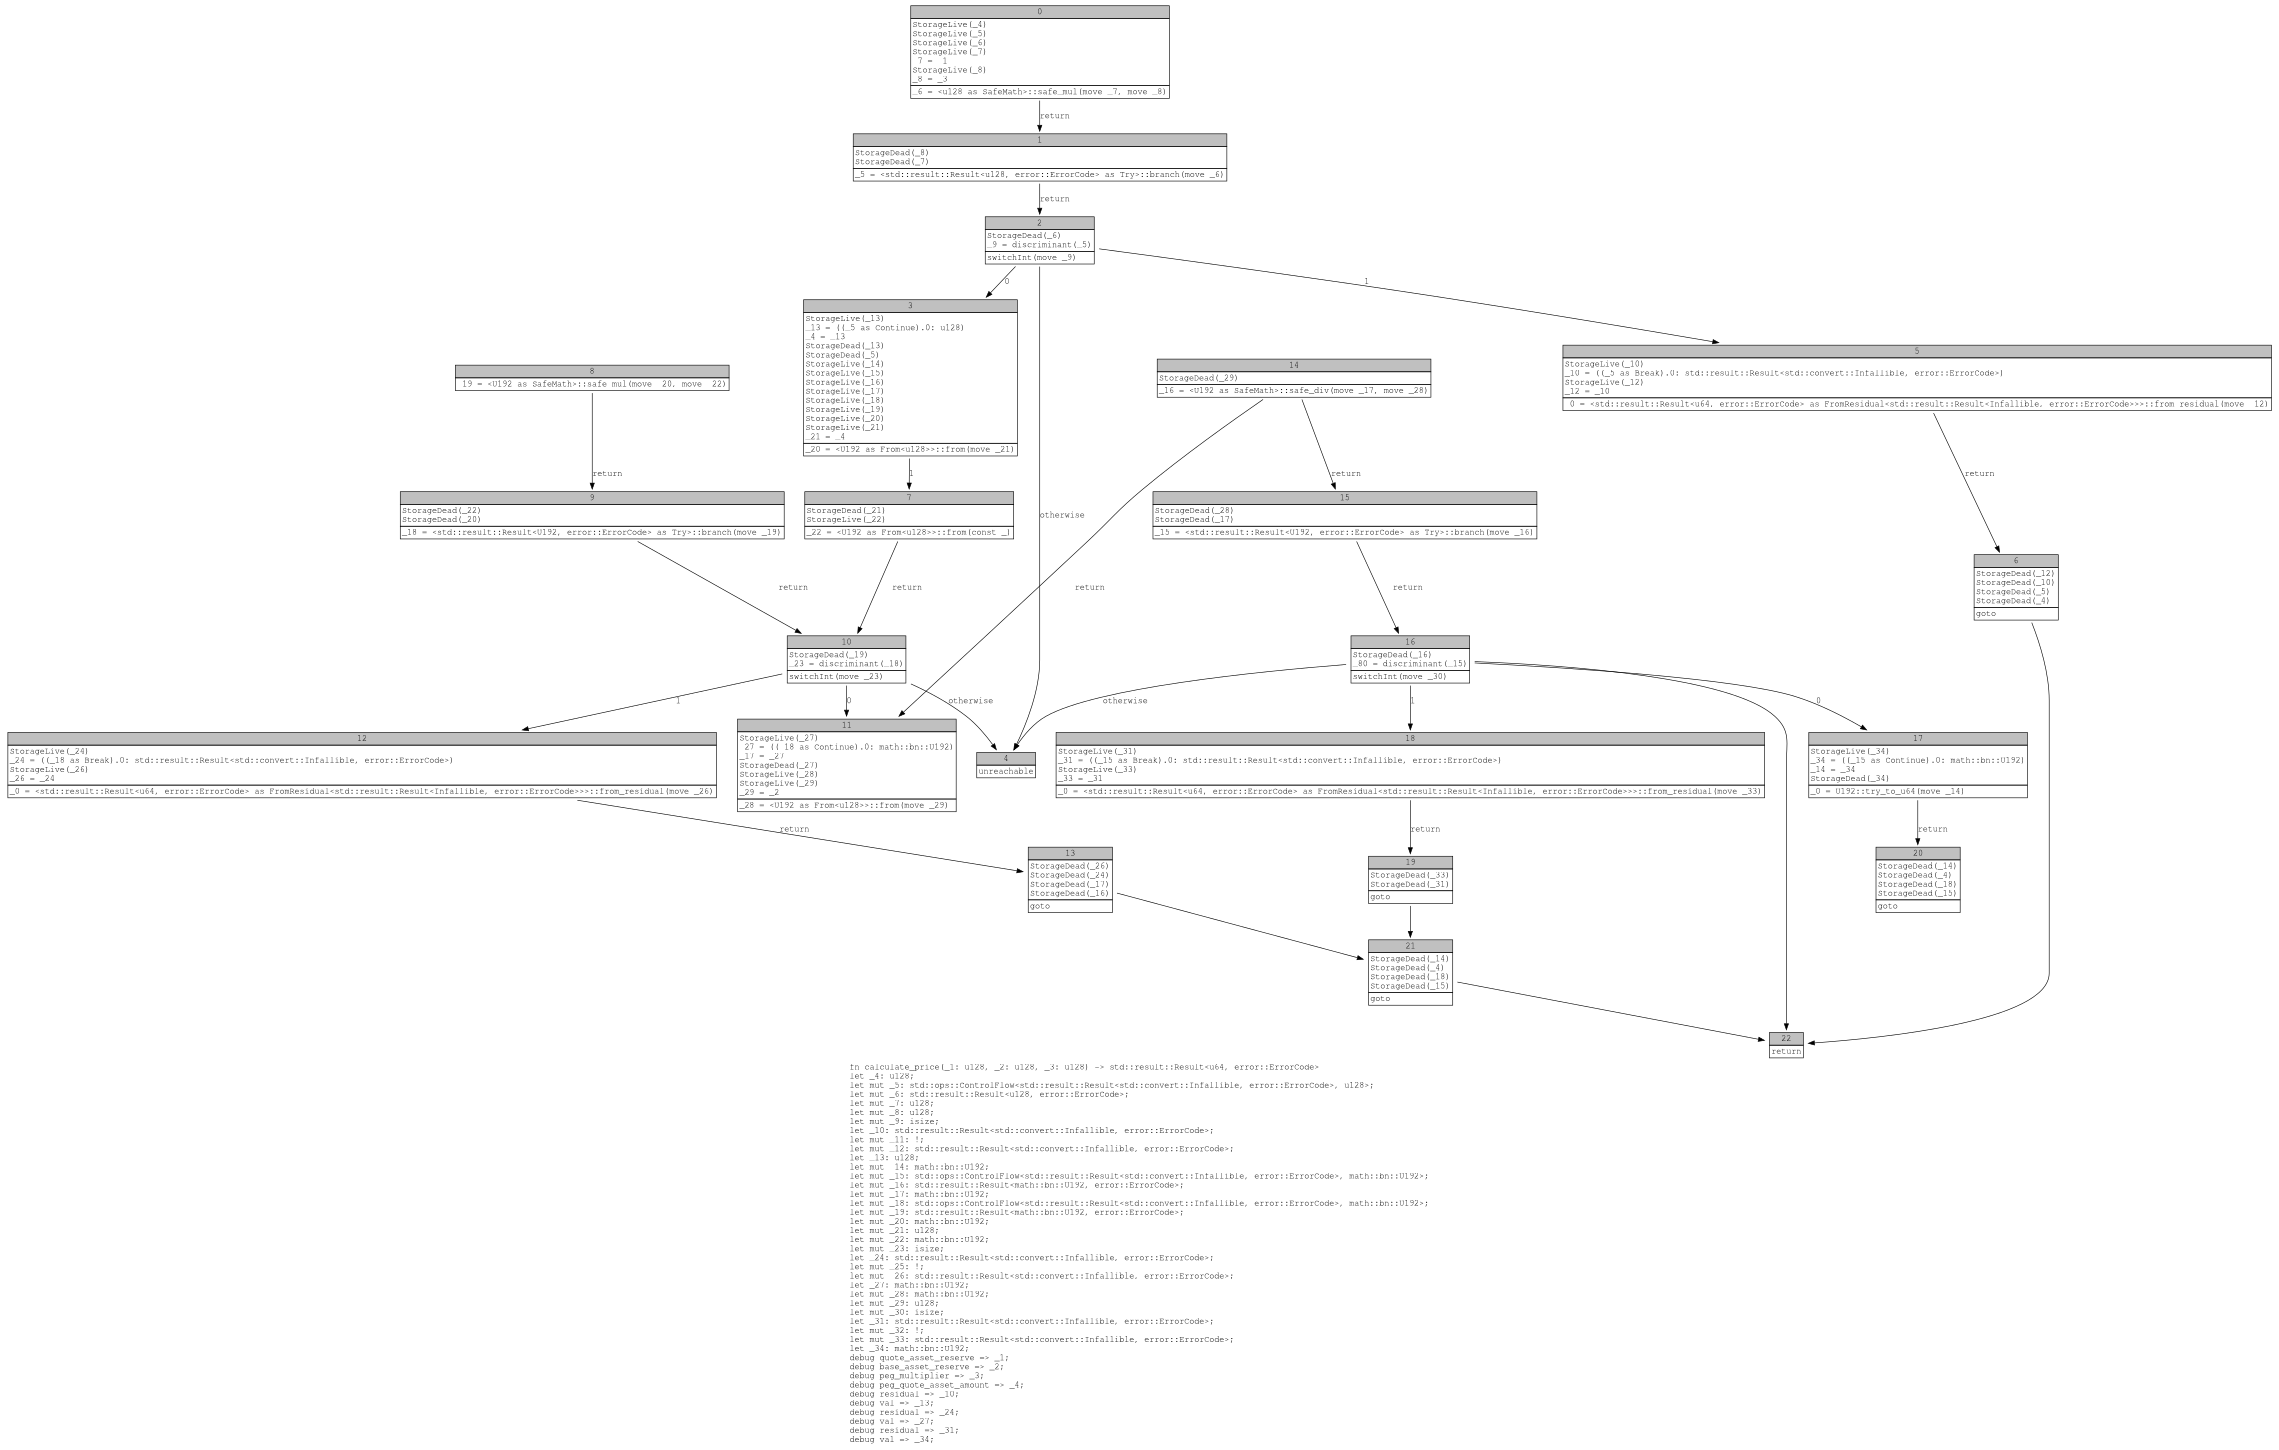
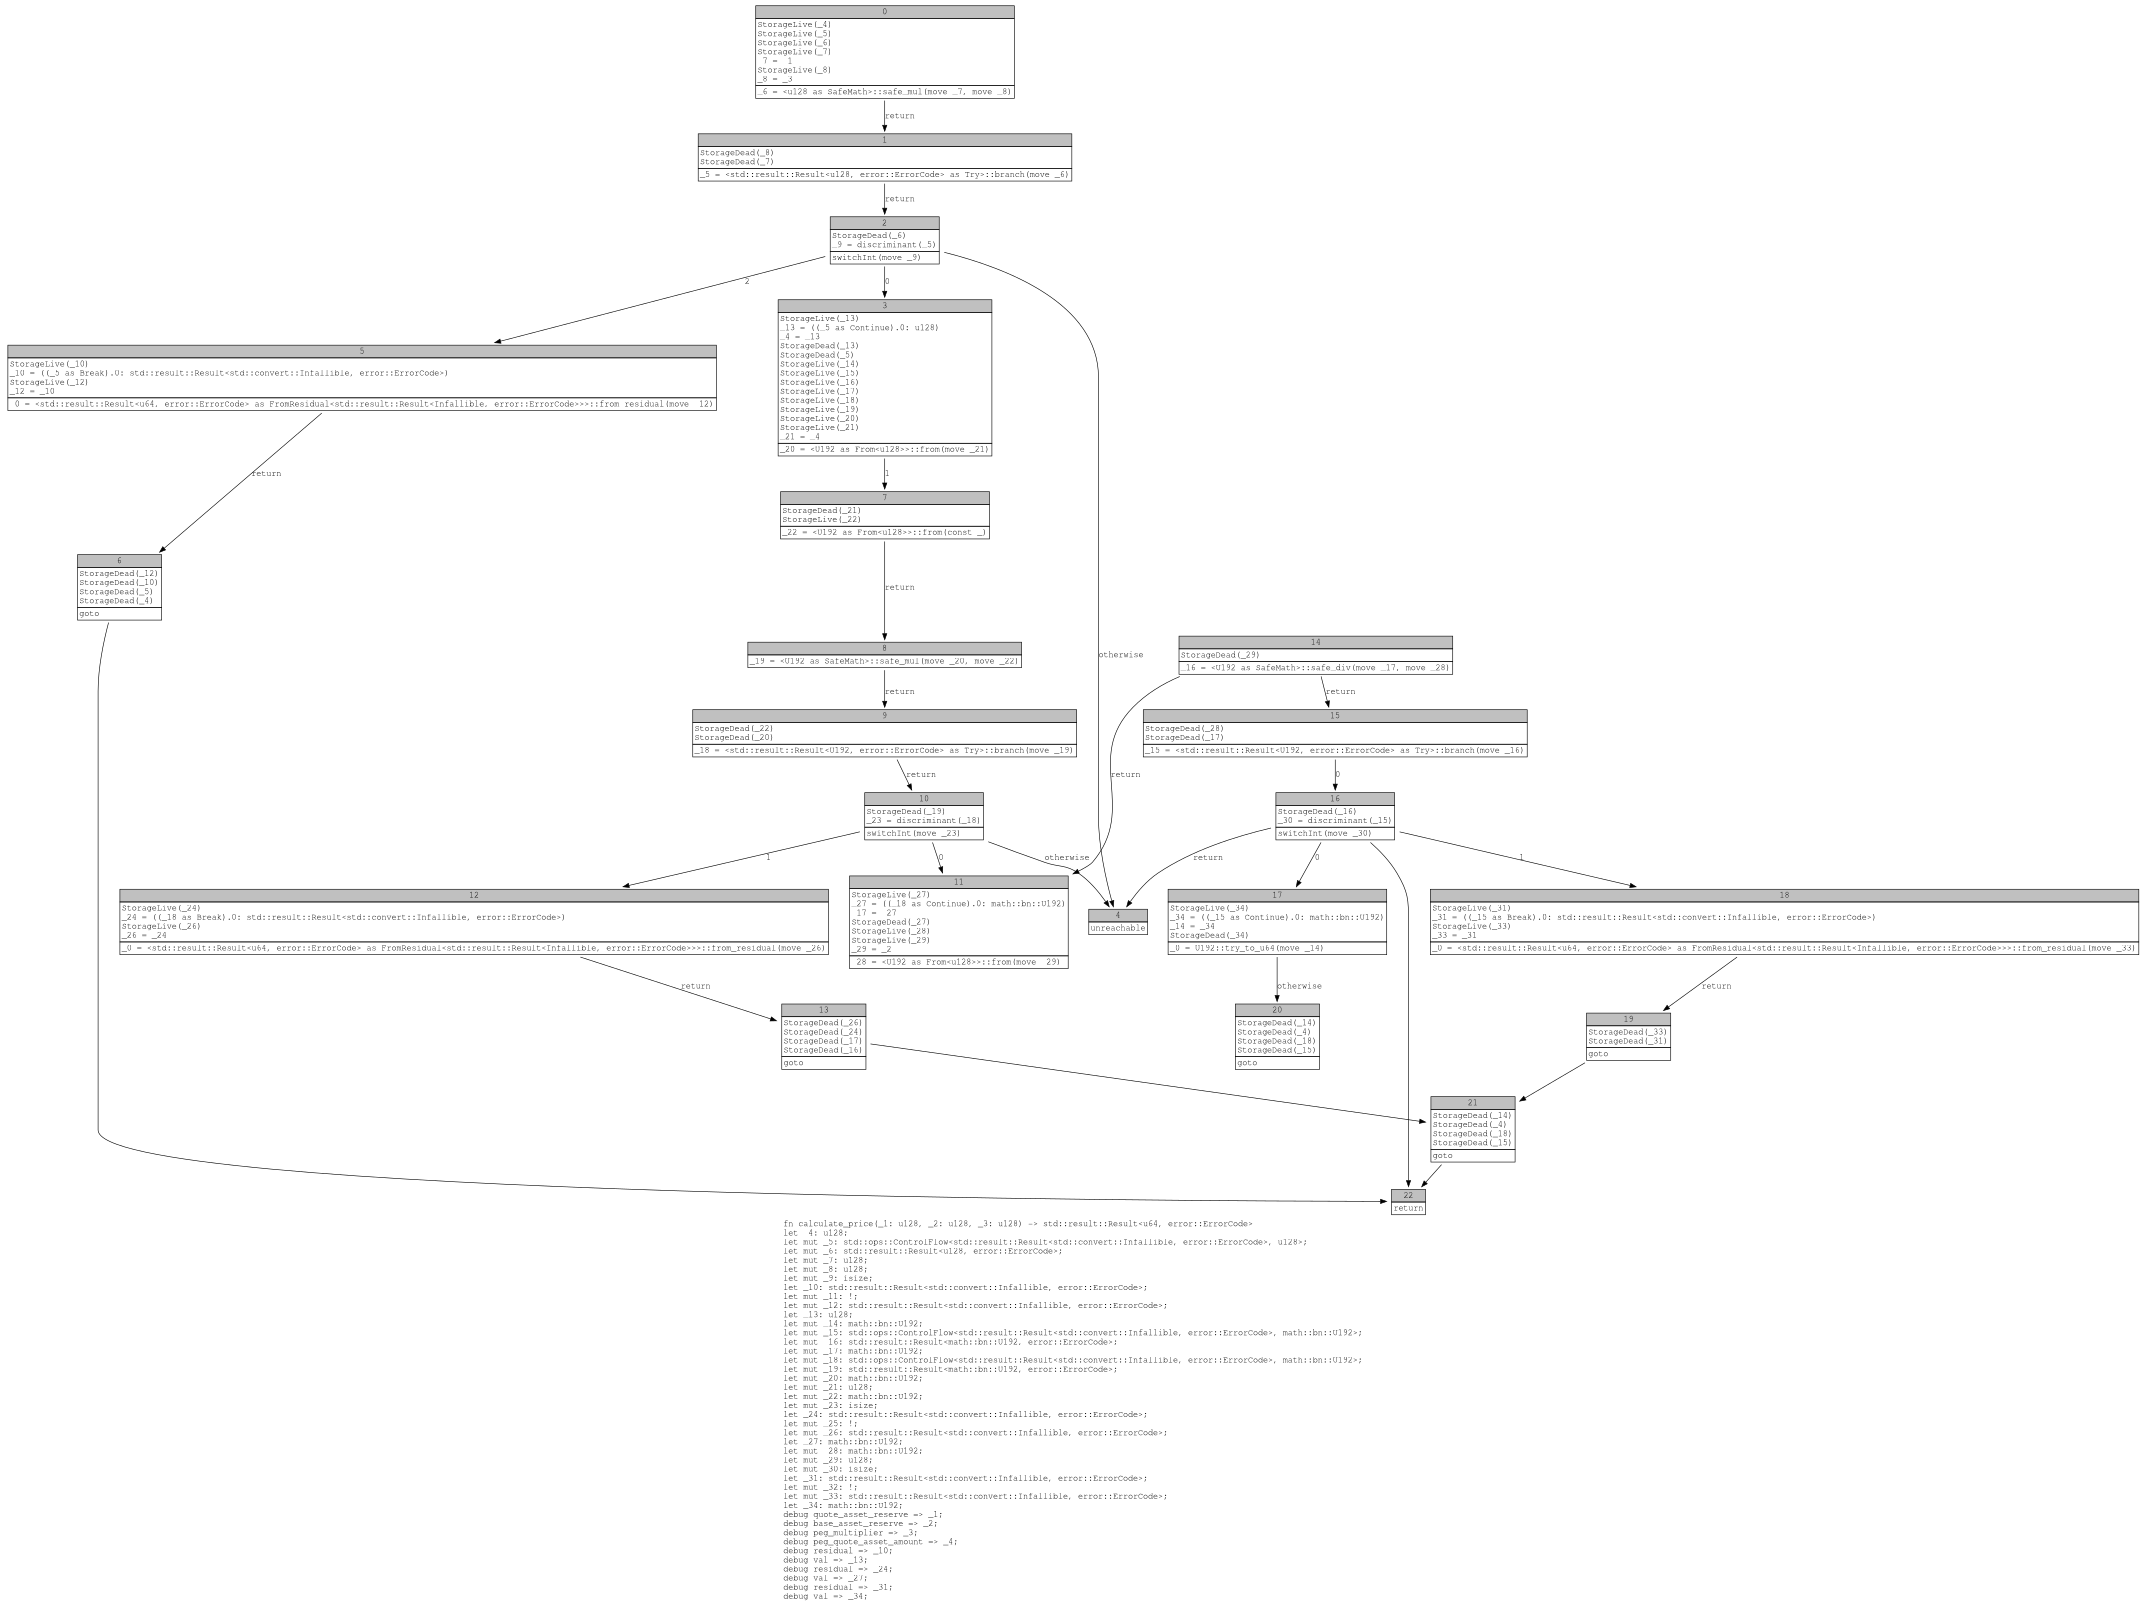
edge "2" -> "5": label "1" -> "2"
edge "7" -> "10": now "7" -> "8"
edge "15" -> "16": label "return" -> "0"
node "16": text "_80 = discriminant(_15)" -> "_30 = discriminant(_15)"
edge "16" -> "4": label "otherwise" -> "return"
edge "17" -> "20": label "return" -> "otherwise"
